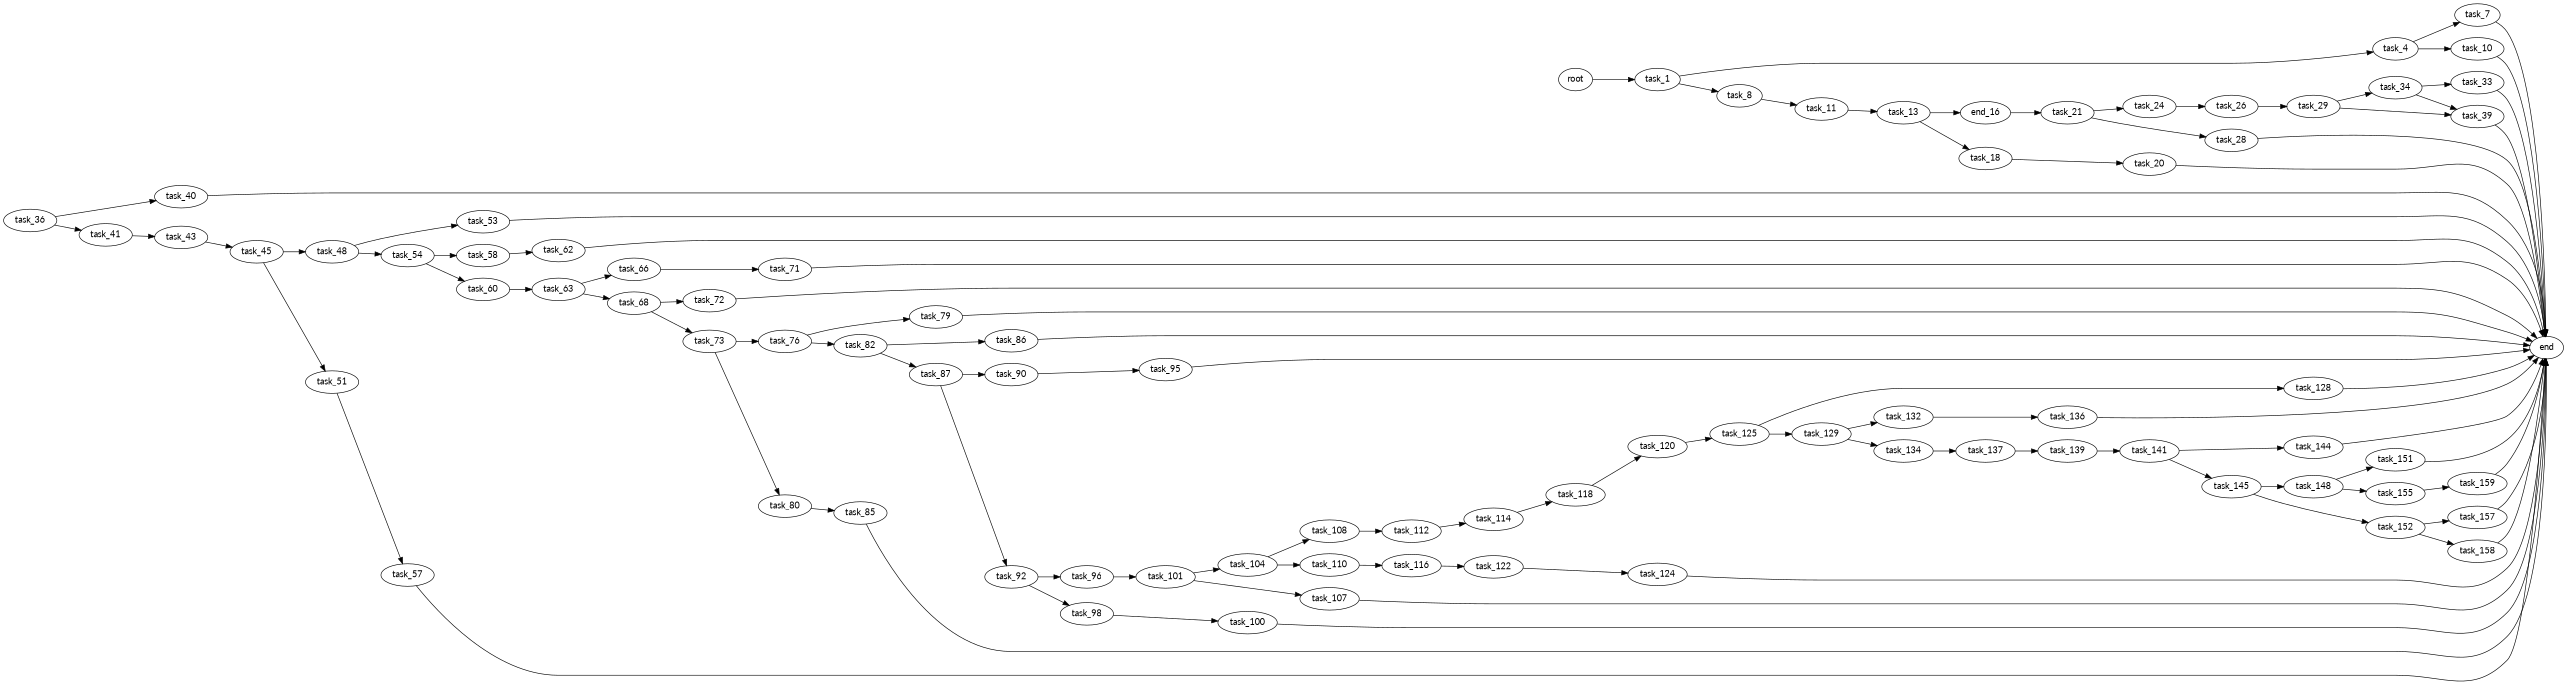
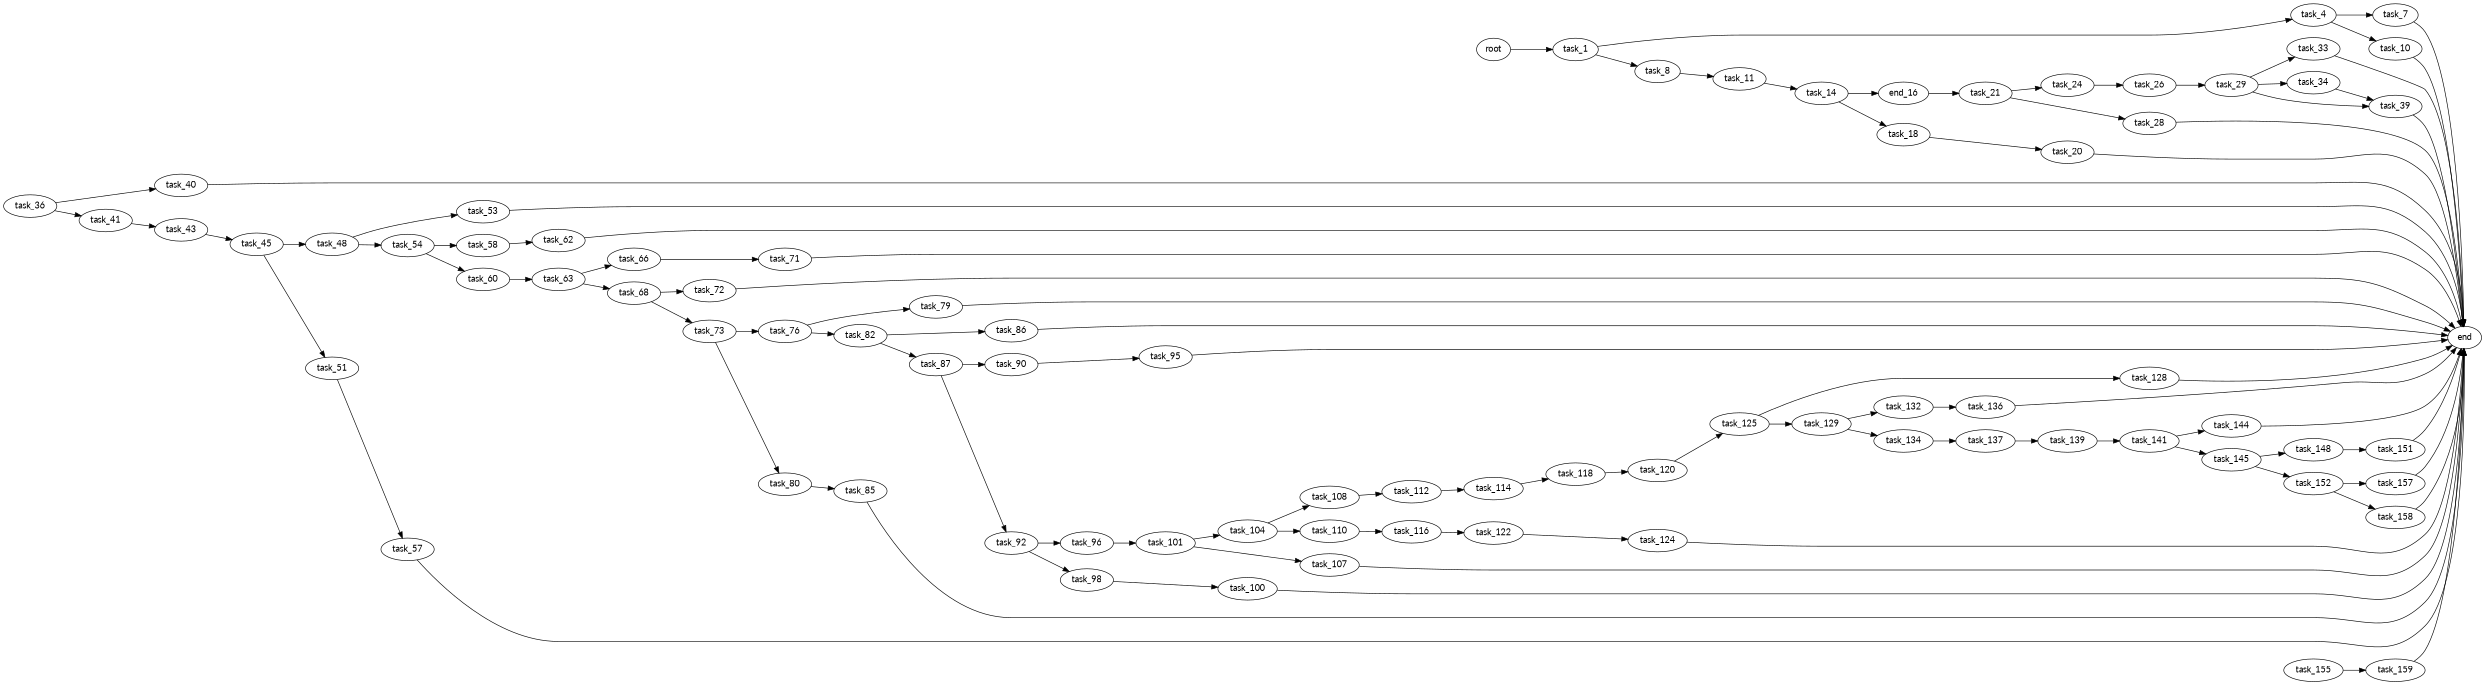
edge "task_34" -> "task_33": now "task_29" -> "task_33"
node "task_13": label "task_13" -> "task_14"
edge "task_148" -> "task_155": removed
